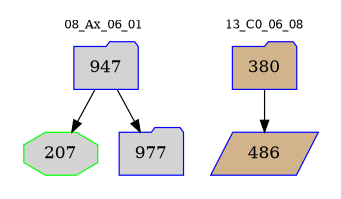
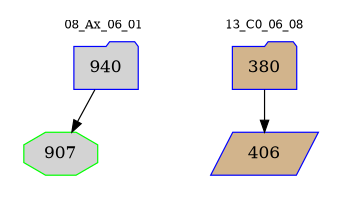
node "947": label "947" -> "940"
node "207": label "207" -> "907"
node "977": removed
node "486": label "486" -> "406"
